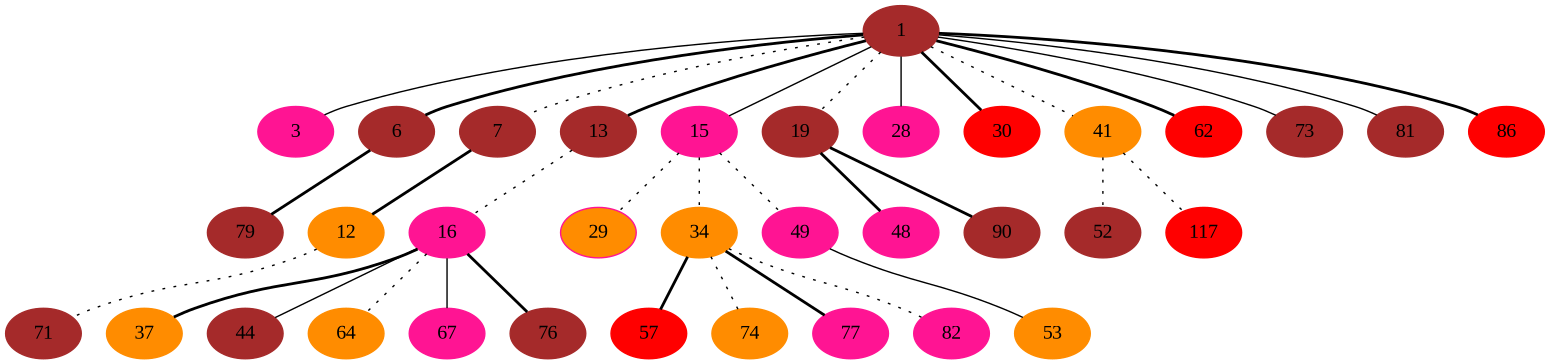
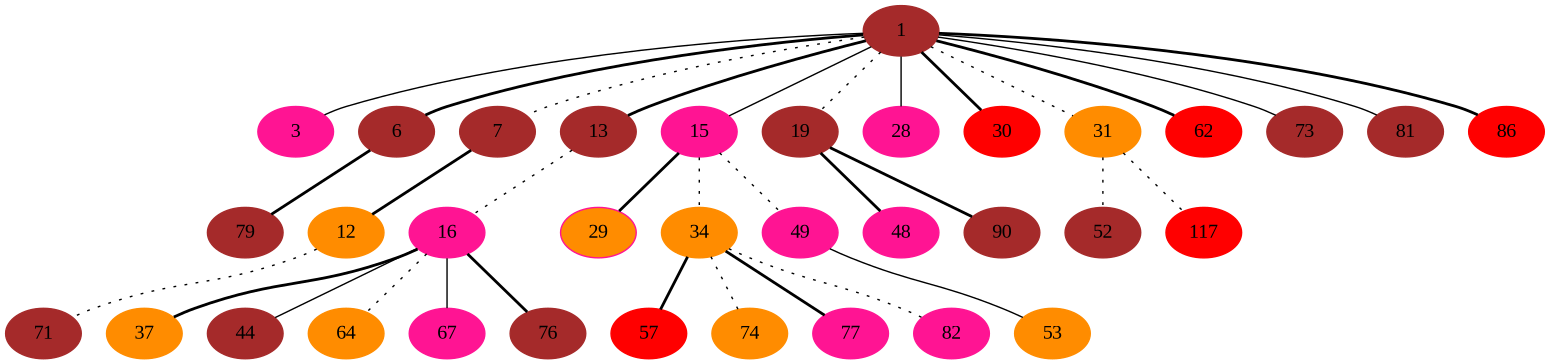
node "41": label "41" -> "31"
edge "15" -- "29": style dotted -> bold
